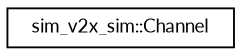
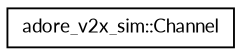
node "sim_v2x_sim::Channel": label "sim_v2x_sim::Channel" -> "adore_v2x_sim::Channel"
